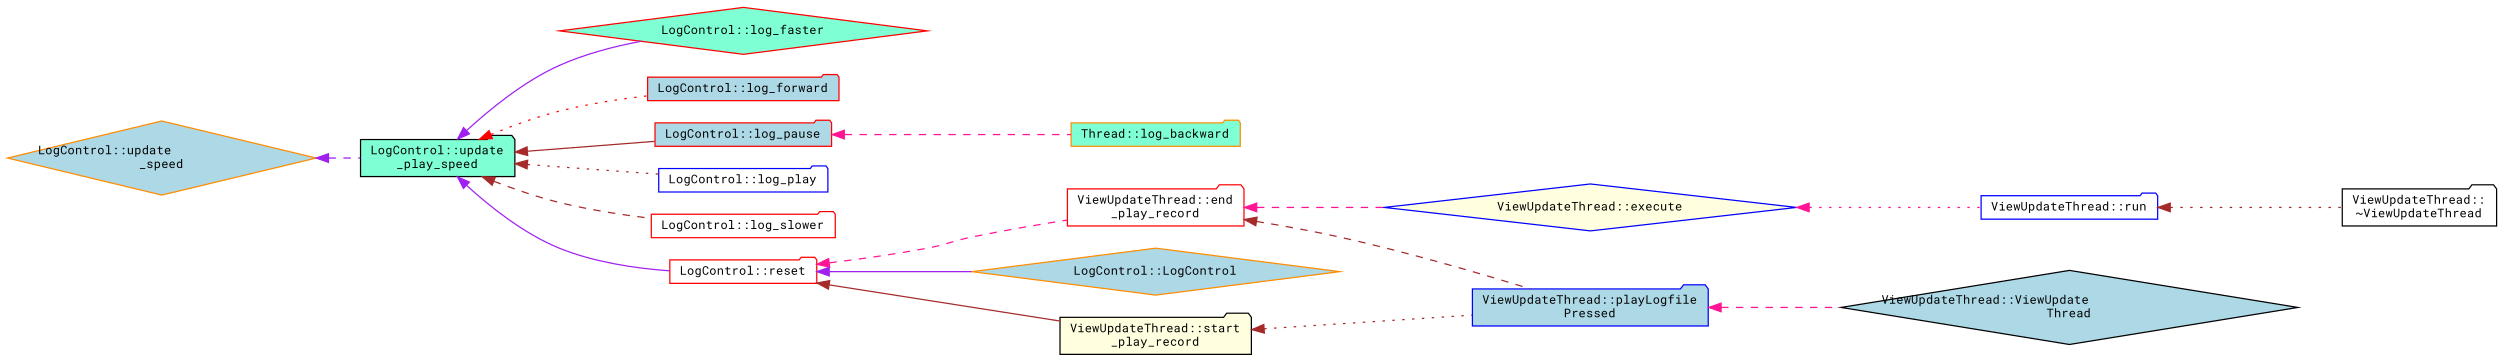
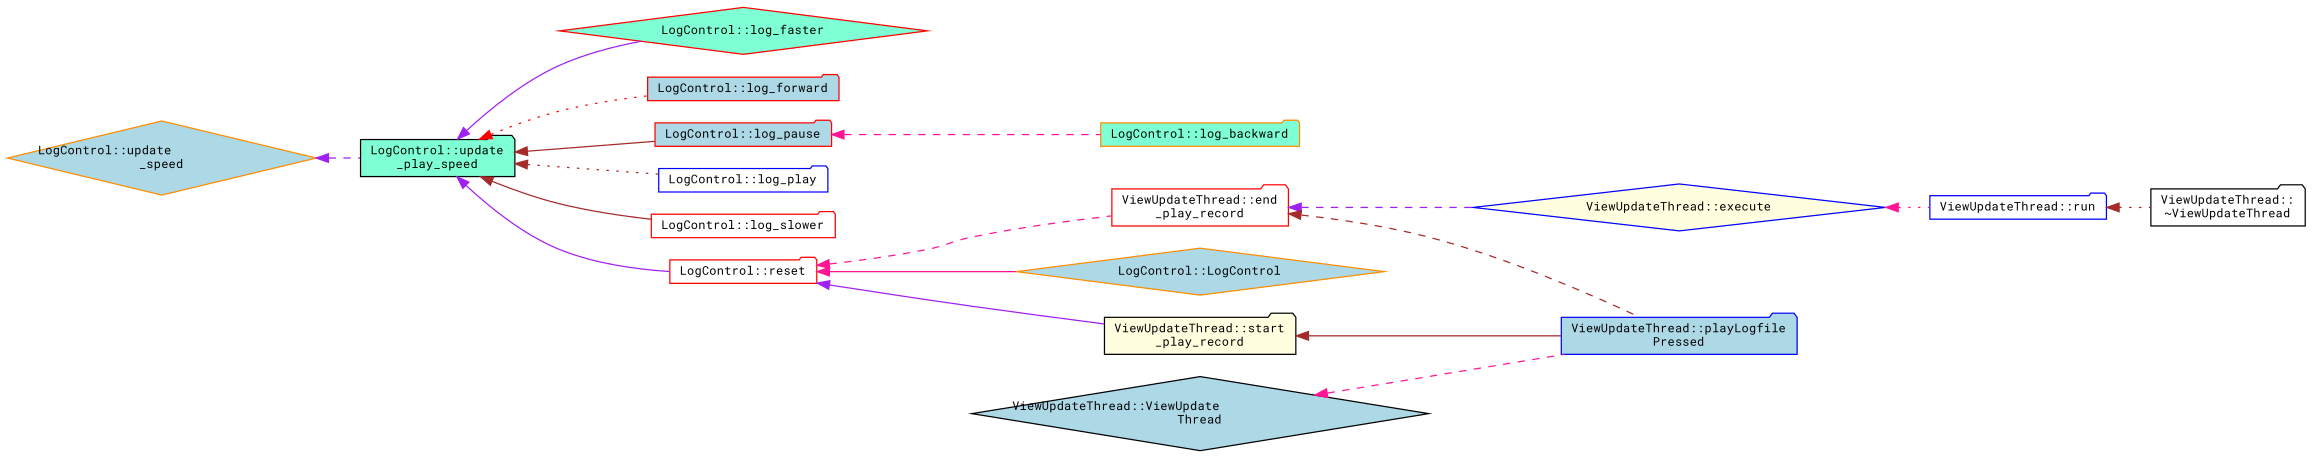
node "Thread::log_backward": label "Thread::log_backward" -> "LogControl::log_backward"
edge "LogControl::log_slower" -> "LogControl::update _play_speed": style dashed -> solid
edge "ViewUpdateThread::execute" -> "ViewUpdateThread::end _play_record": color deeppink -> purple
edge "LogControl::LogControl" -> "LogControl::reset": color purple -> deeppink
edge "ViewUpdateThread::start _play_record" -> "LogControl::reset": color brown -> purple
edge "ViewUpdateThread::ViewUpdate Thread" -> "ViewUpdateThread::playLogfile Pressed": reversed
edge "ViewUpdateThread::playLogfile Pressed" -> "ViewUpdateThread::start _play_record": style dotted -> solid
